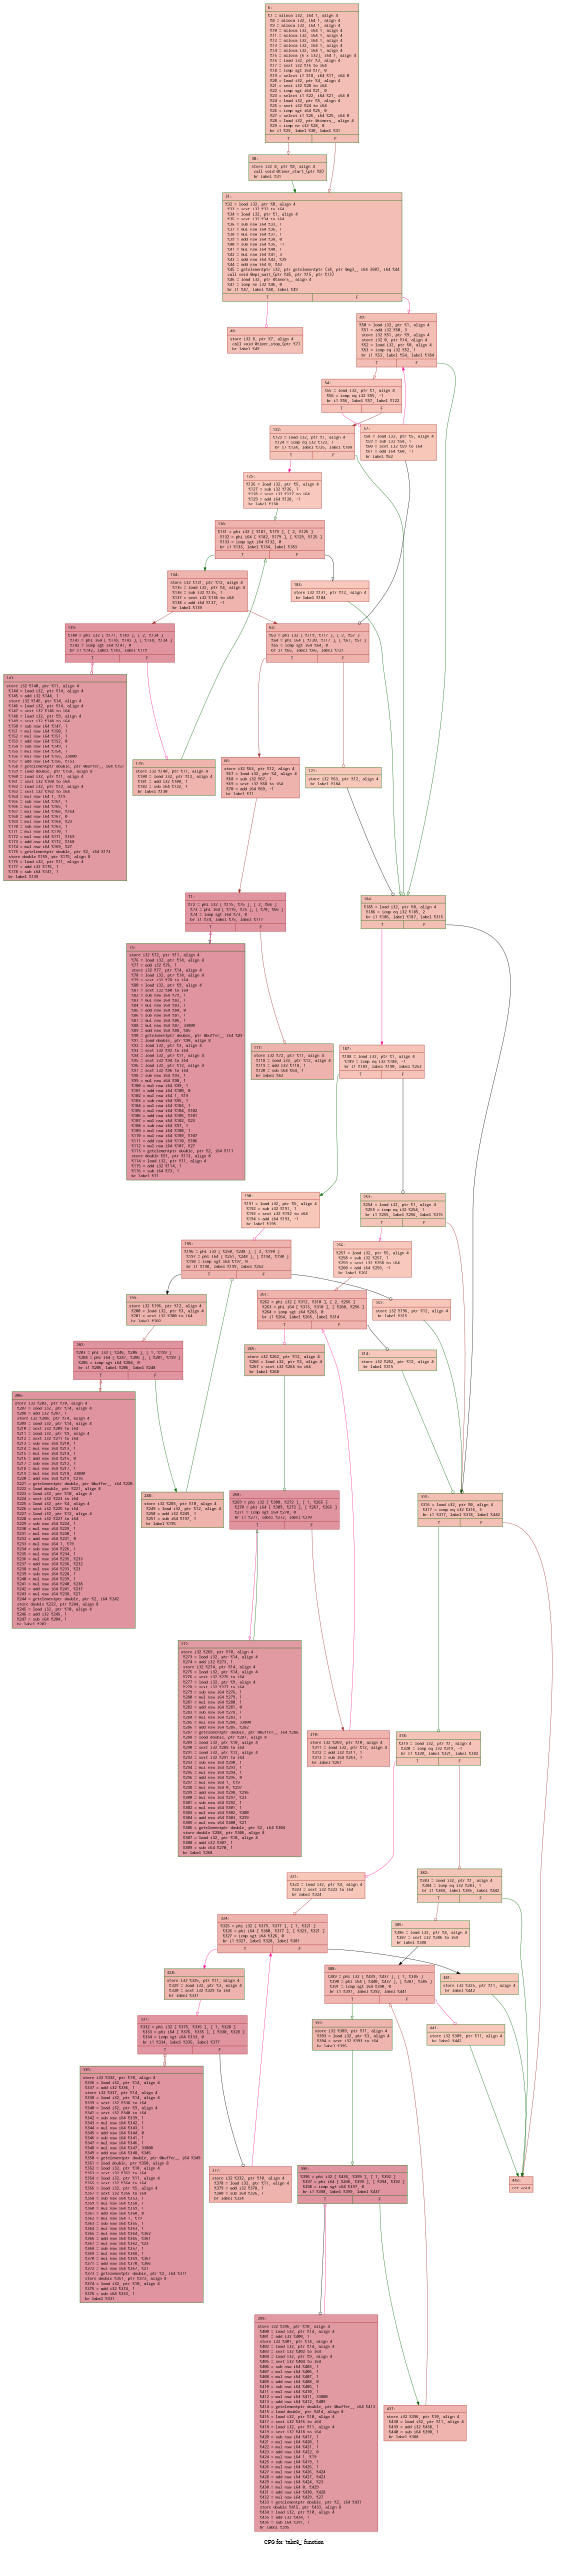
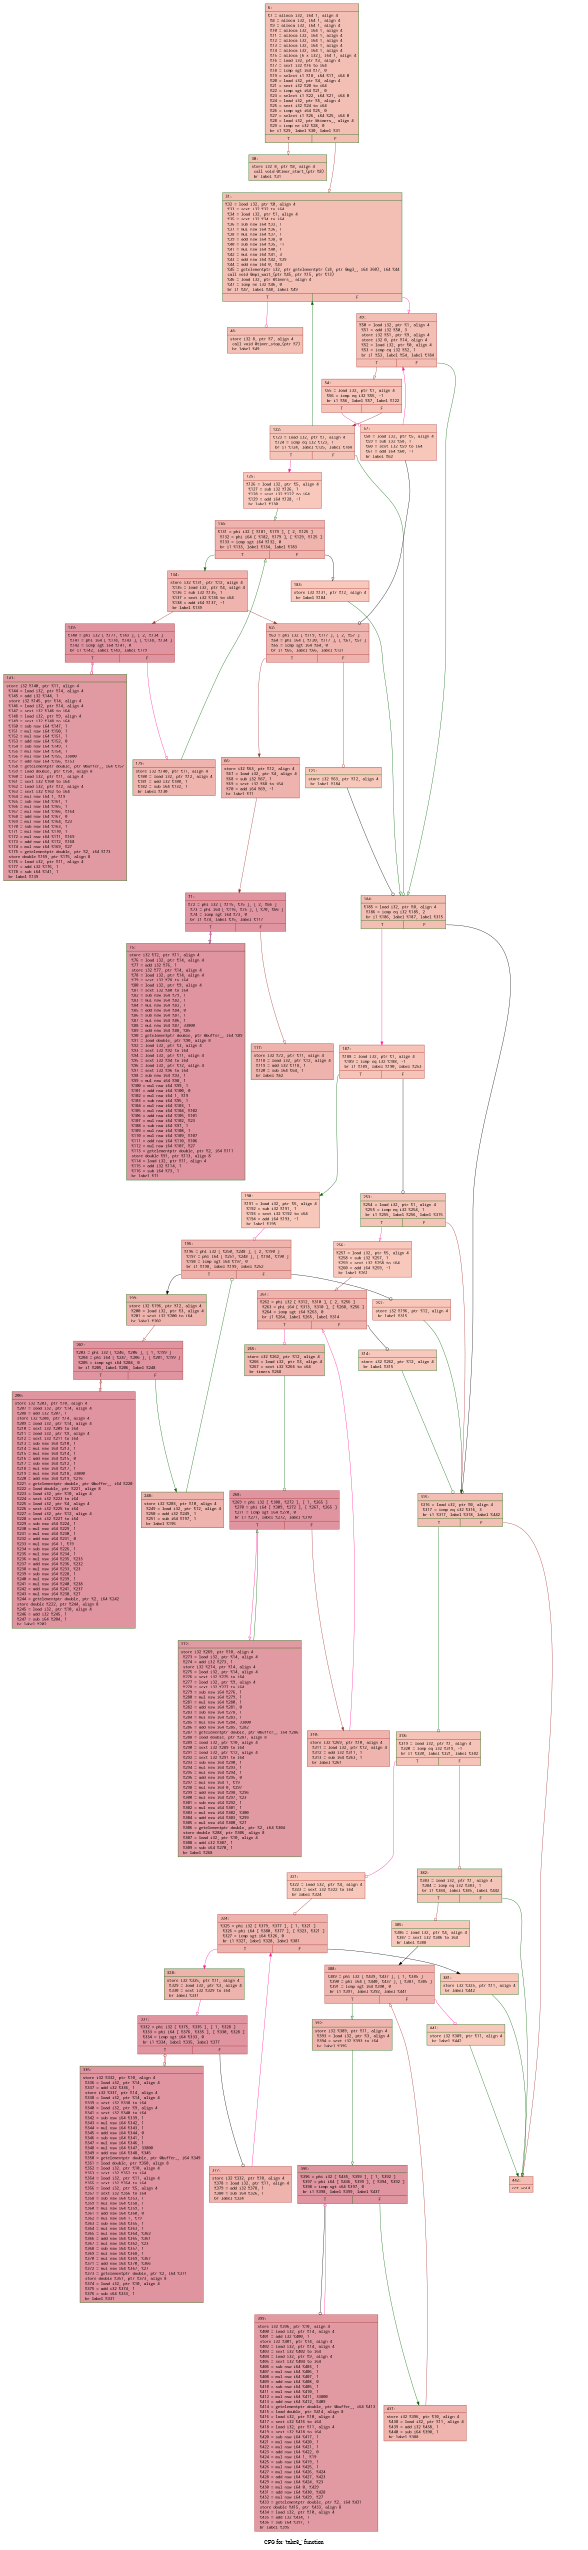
edge "30:" -> "31:": now "122:" -> "31:"
node "265:": text "br label %268" -> "br timers %268"
edge "382:" -> "442:": arrowhead normal -> onormal
